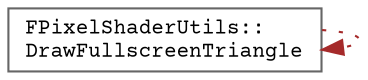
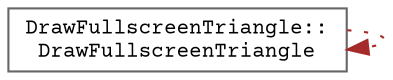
node "FPixelShaderUtils:: DrawFullscreenTriangle": label "FPixelShaderUtils:: DrawFullscreenTriangle" -> "DrawFullscreenTriangle:: DrawFullscreenTriangle"
